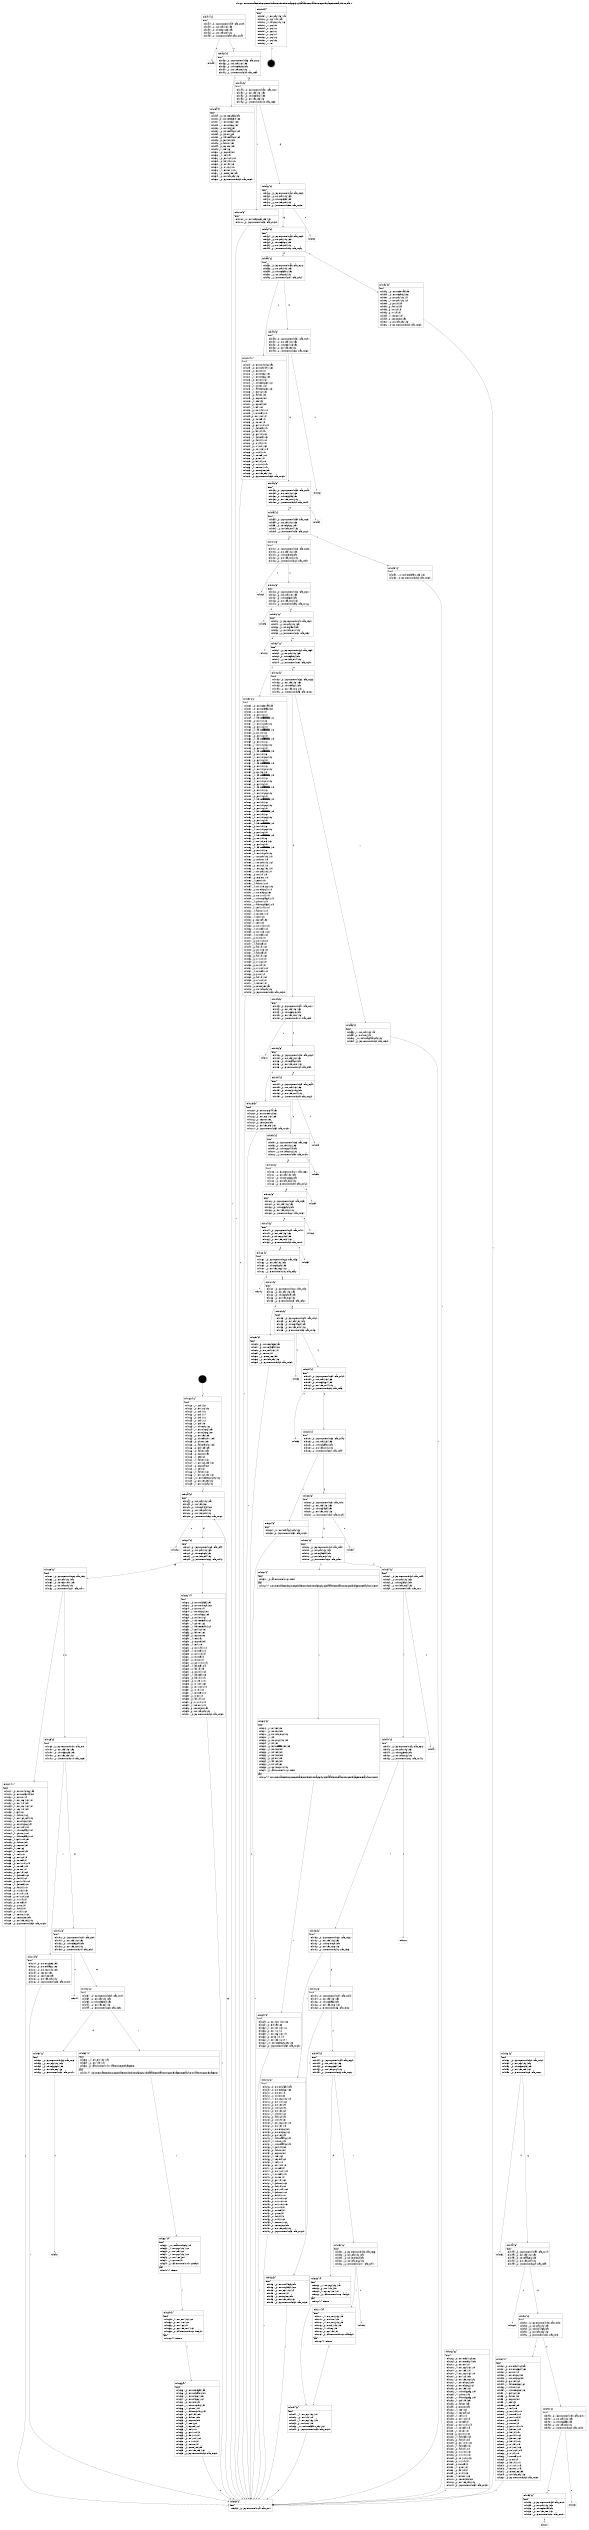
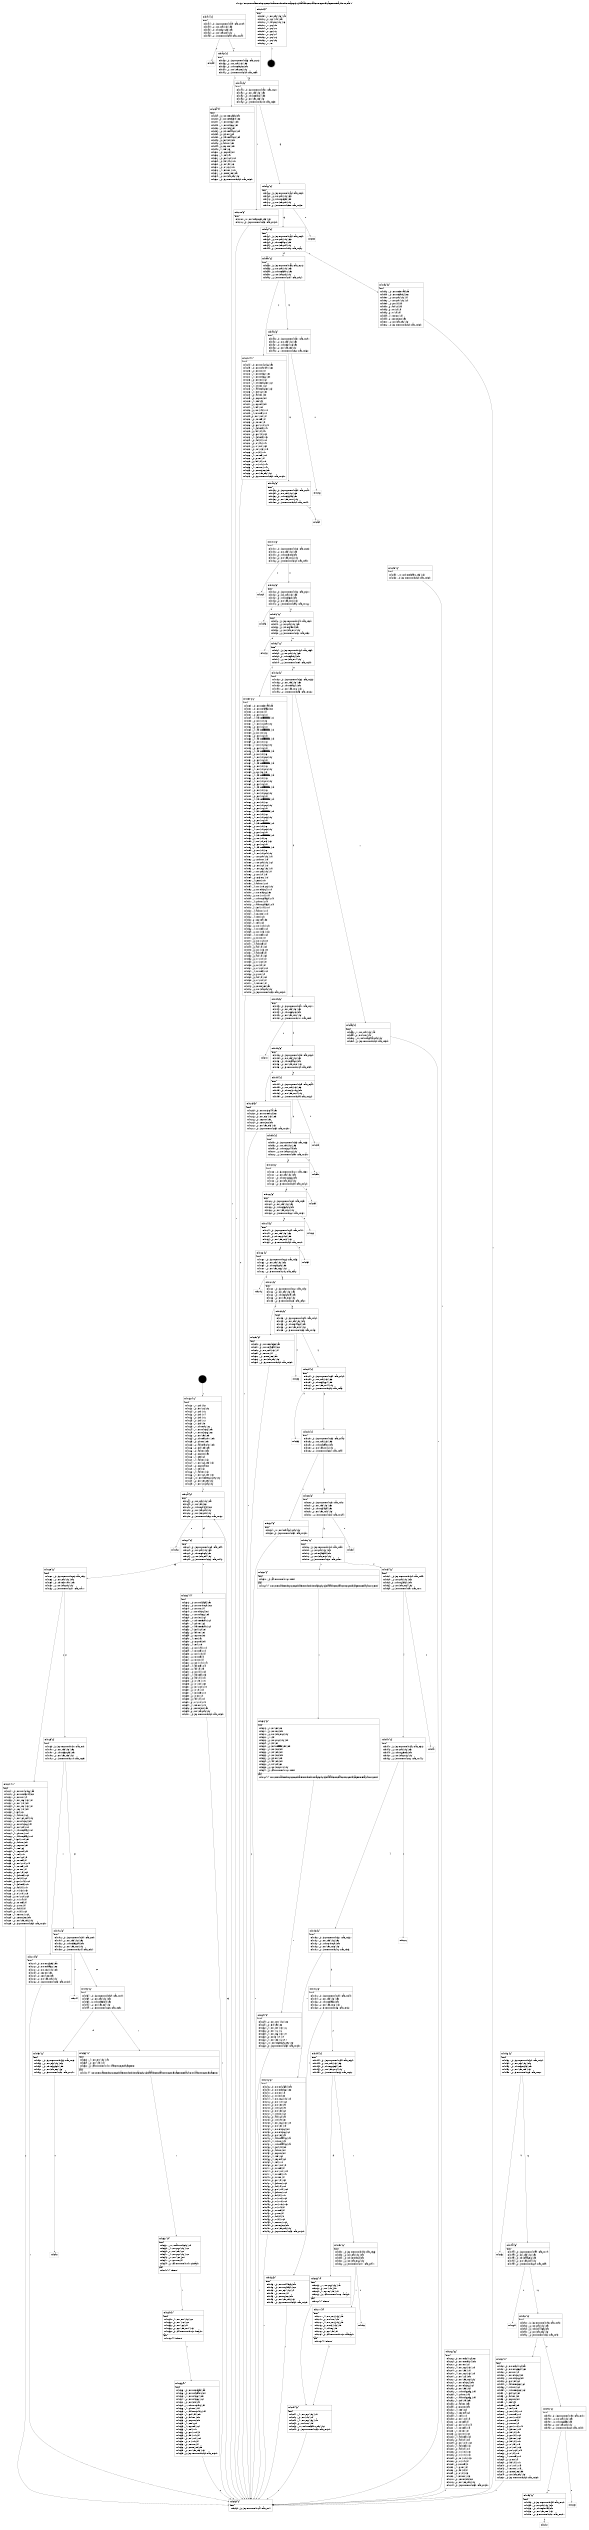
node "0x401af4 [28]": removed
